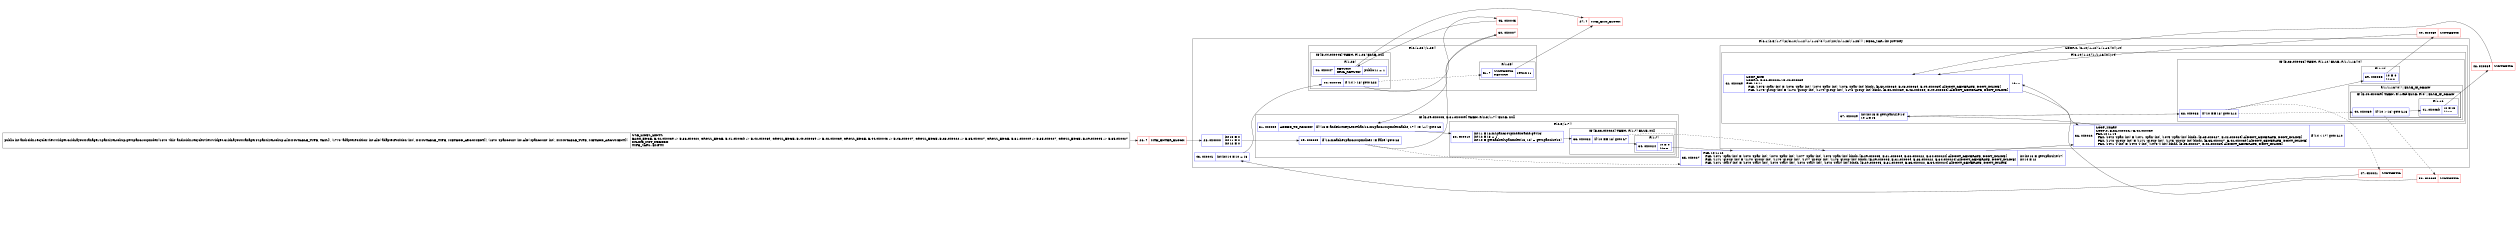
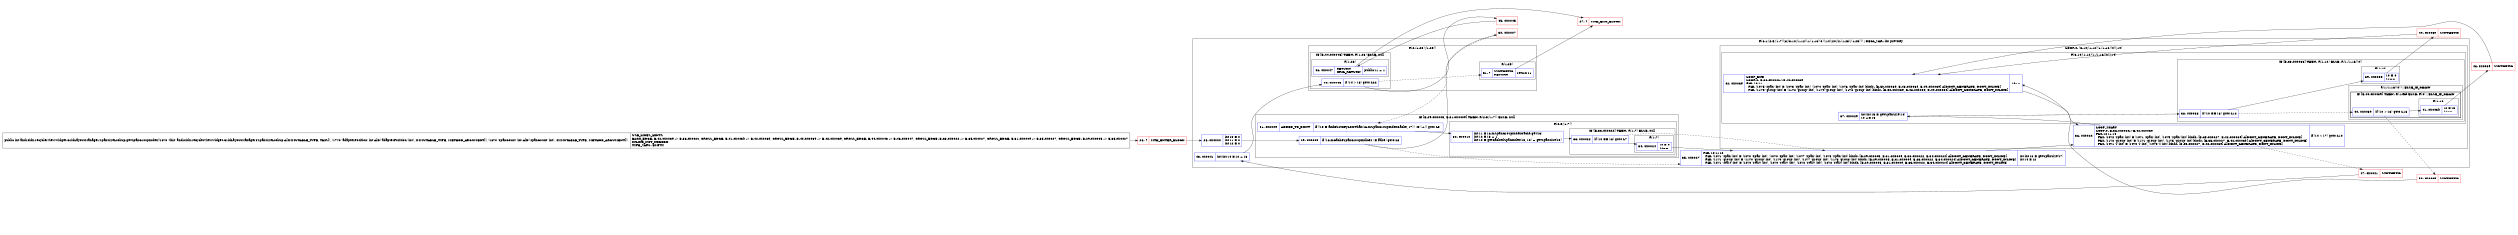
edge "30: 0x0007" -> "31: 0x000e": style solid -> dashed
edge "38: 0x0033" -> "47: 0x0041": now "36: 0x002c" -> "47: 0x0041"
node "31: 0x000e": text "ADDED_TO_REGION" -> "ADDED_TO_DONT"
